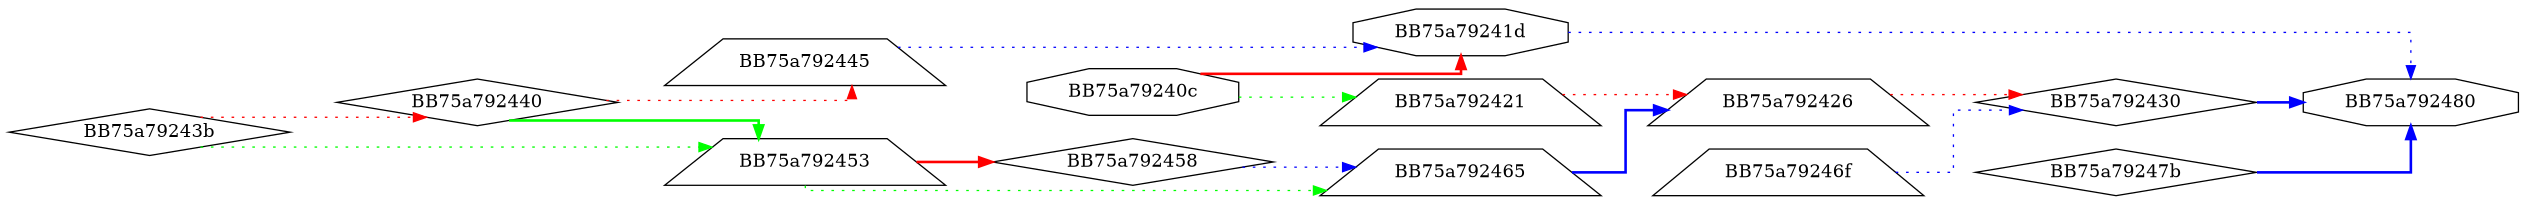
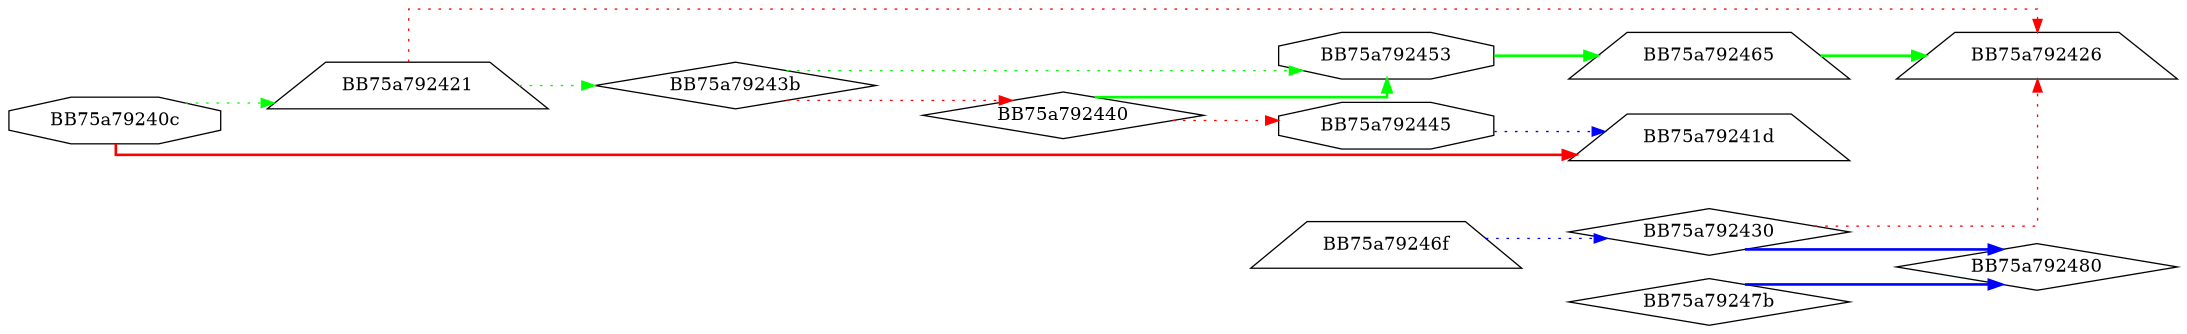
node "BB75a79241d": shape octagon -> trapezium
edge "BB75a79241d" -> "BB75a792480": removed
node "BB75a792445": shape trapezium -> octagon
edge "BB75a792421" -> "BB75a79243b": added
edge "BB75a792426" -> "BB75a792430": reversed
node "BB75a792480": shape octagon -> diamond
edge "BB75a792465" -> "BB75a792426": color blue -> green
node "BB75a792453": shape trapezium -> octagon
node "BB75a792458": removed
edge "BB75a792453" -> "BB75a792465": style dotted -> bold
